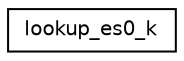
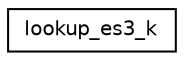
node "lookup_es0_k": label "lookup_es0_k" -> "lookup_es3_k"
